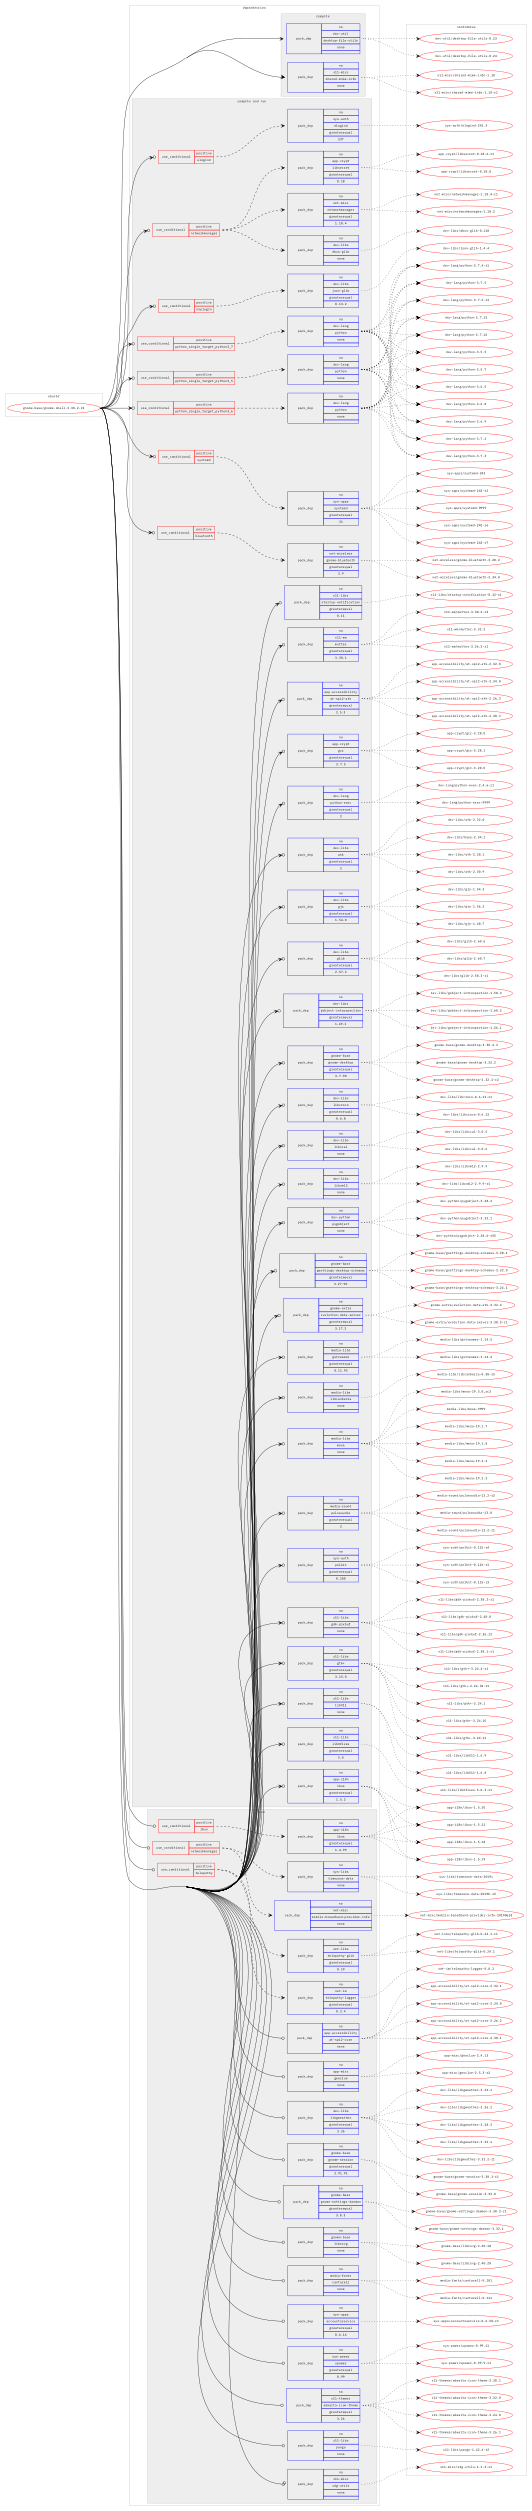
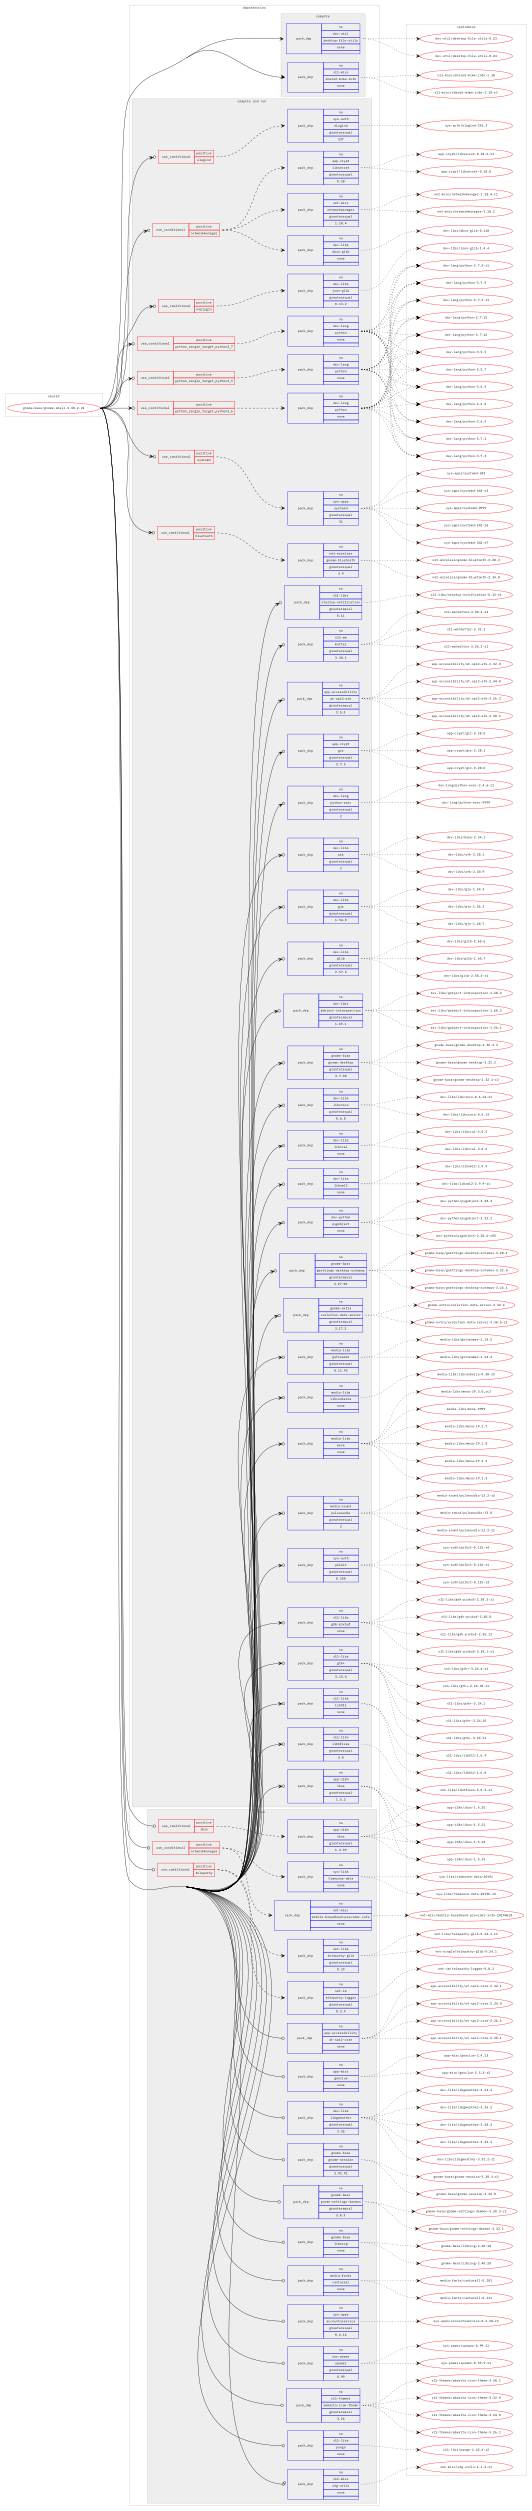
node "dev-libs/atk-2.32.0": removed
node "gnome-extra/evolution-data-atk-3.32.4": label "gnome-extra/evolution-data-atk-3.32.4" -> "gnome-extra/evolution-data-server-3.32.4"
node "net-libs/telepathy-glib-0.24.1": label "net-libs/telepathy-glib-0.24.1" -> "net-single/telepathy-glib-0.24.1"
